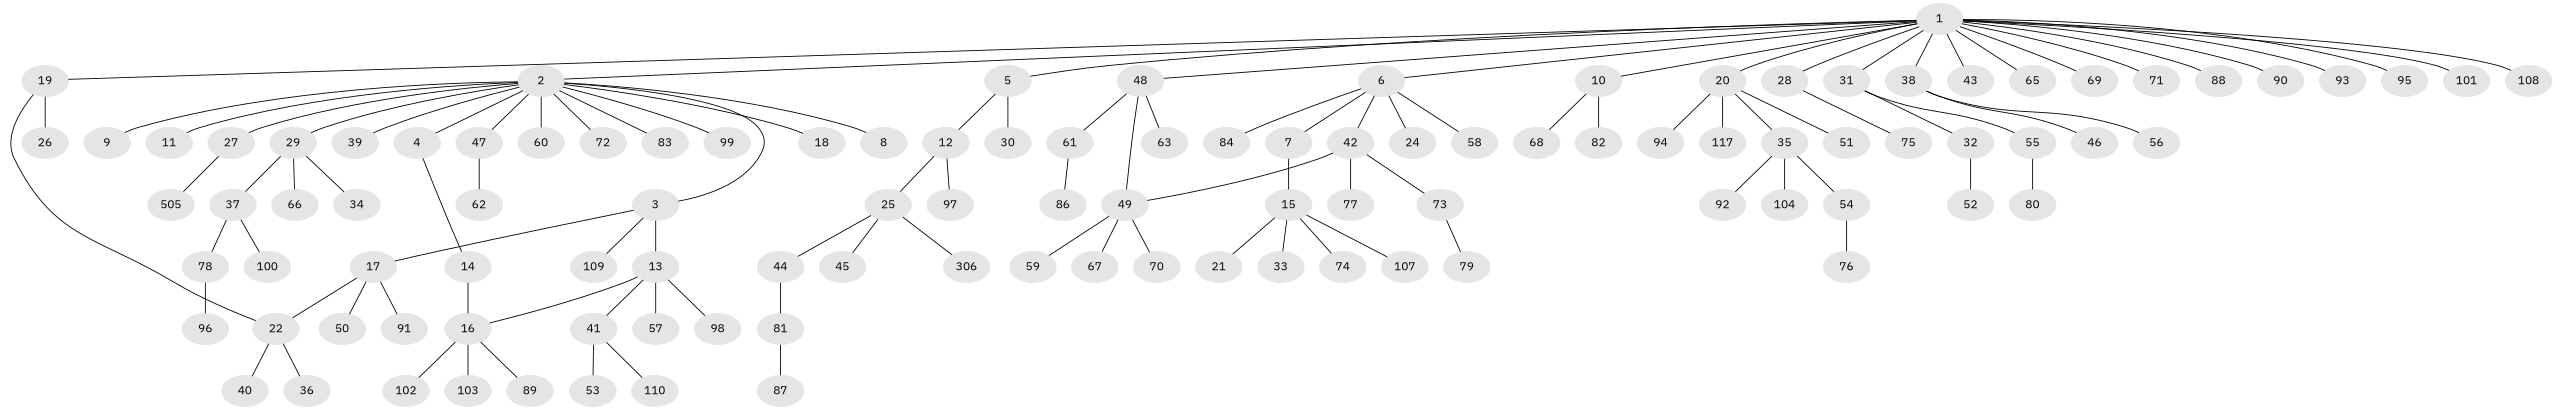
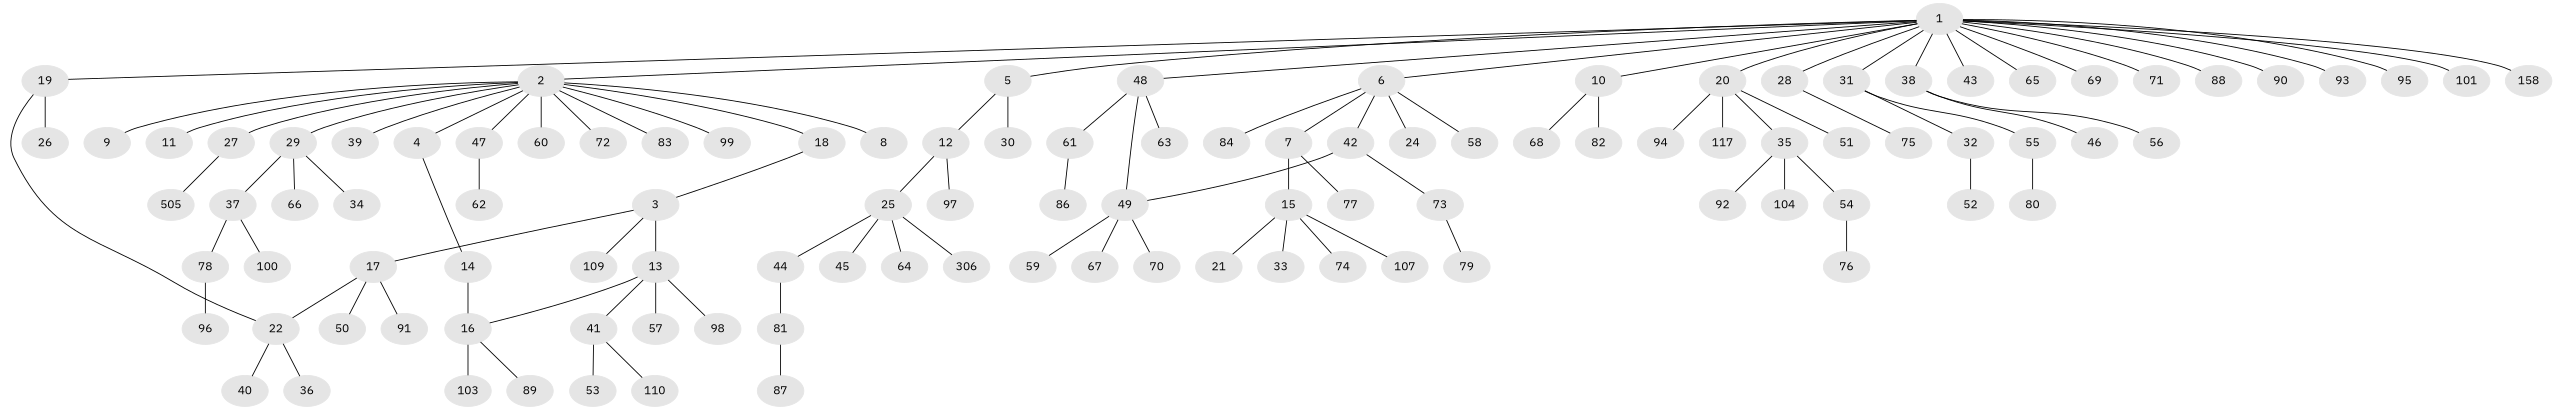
node "108": label "108" -> "158"
edge "2" -- "3": now "18" -- "3"
edge "42" -- "77": now "7" -- "77"
node "64": added
node "102": removed
